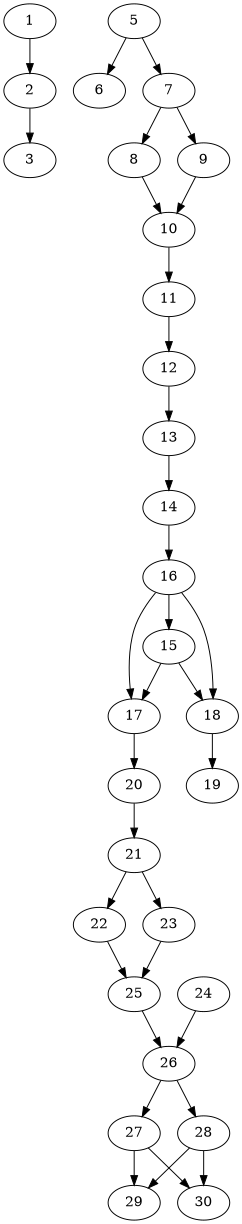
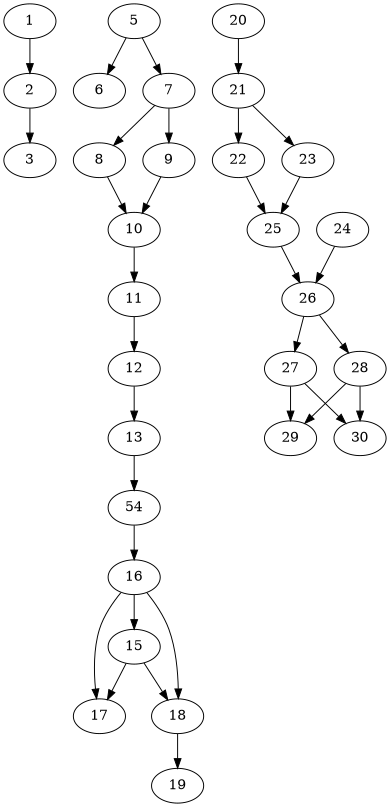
node "14": label "14" -> "54"
edge "17" -> "20": removed
